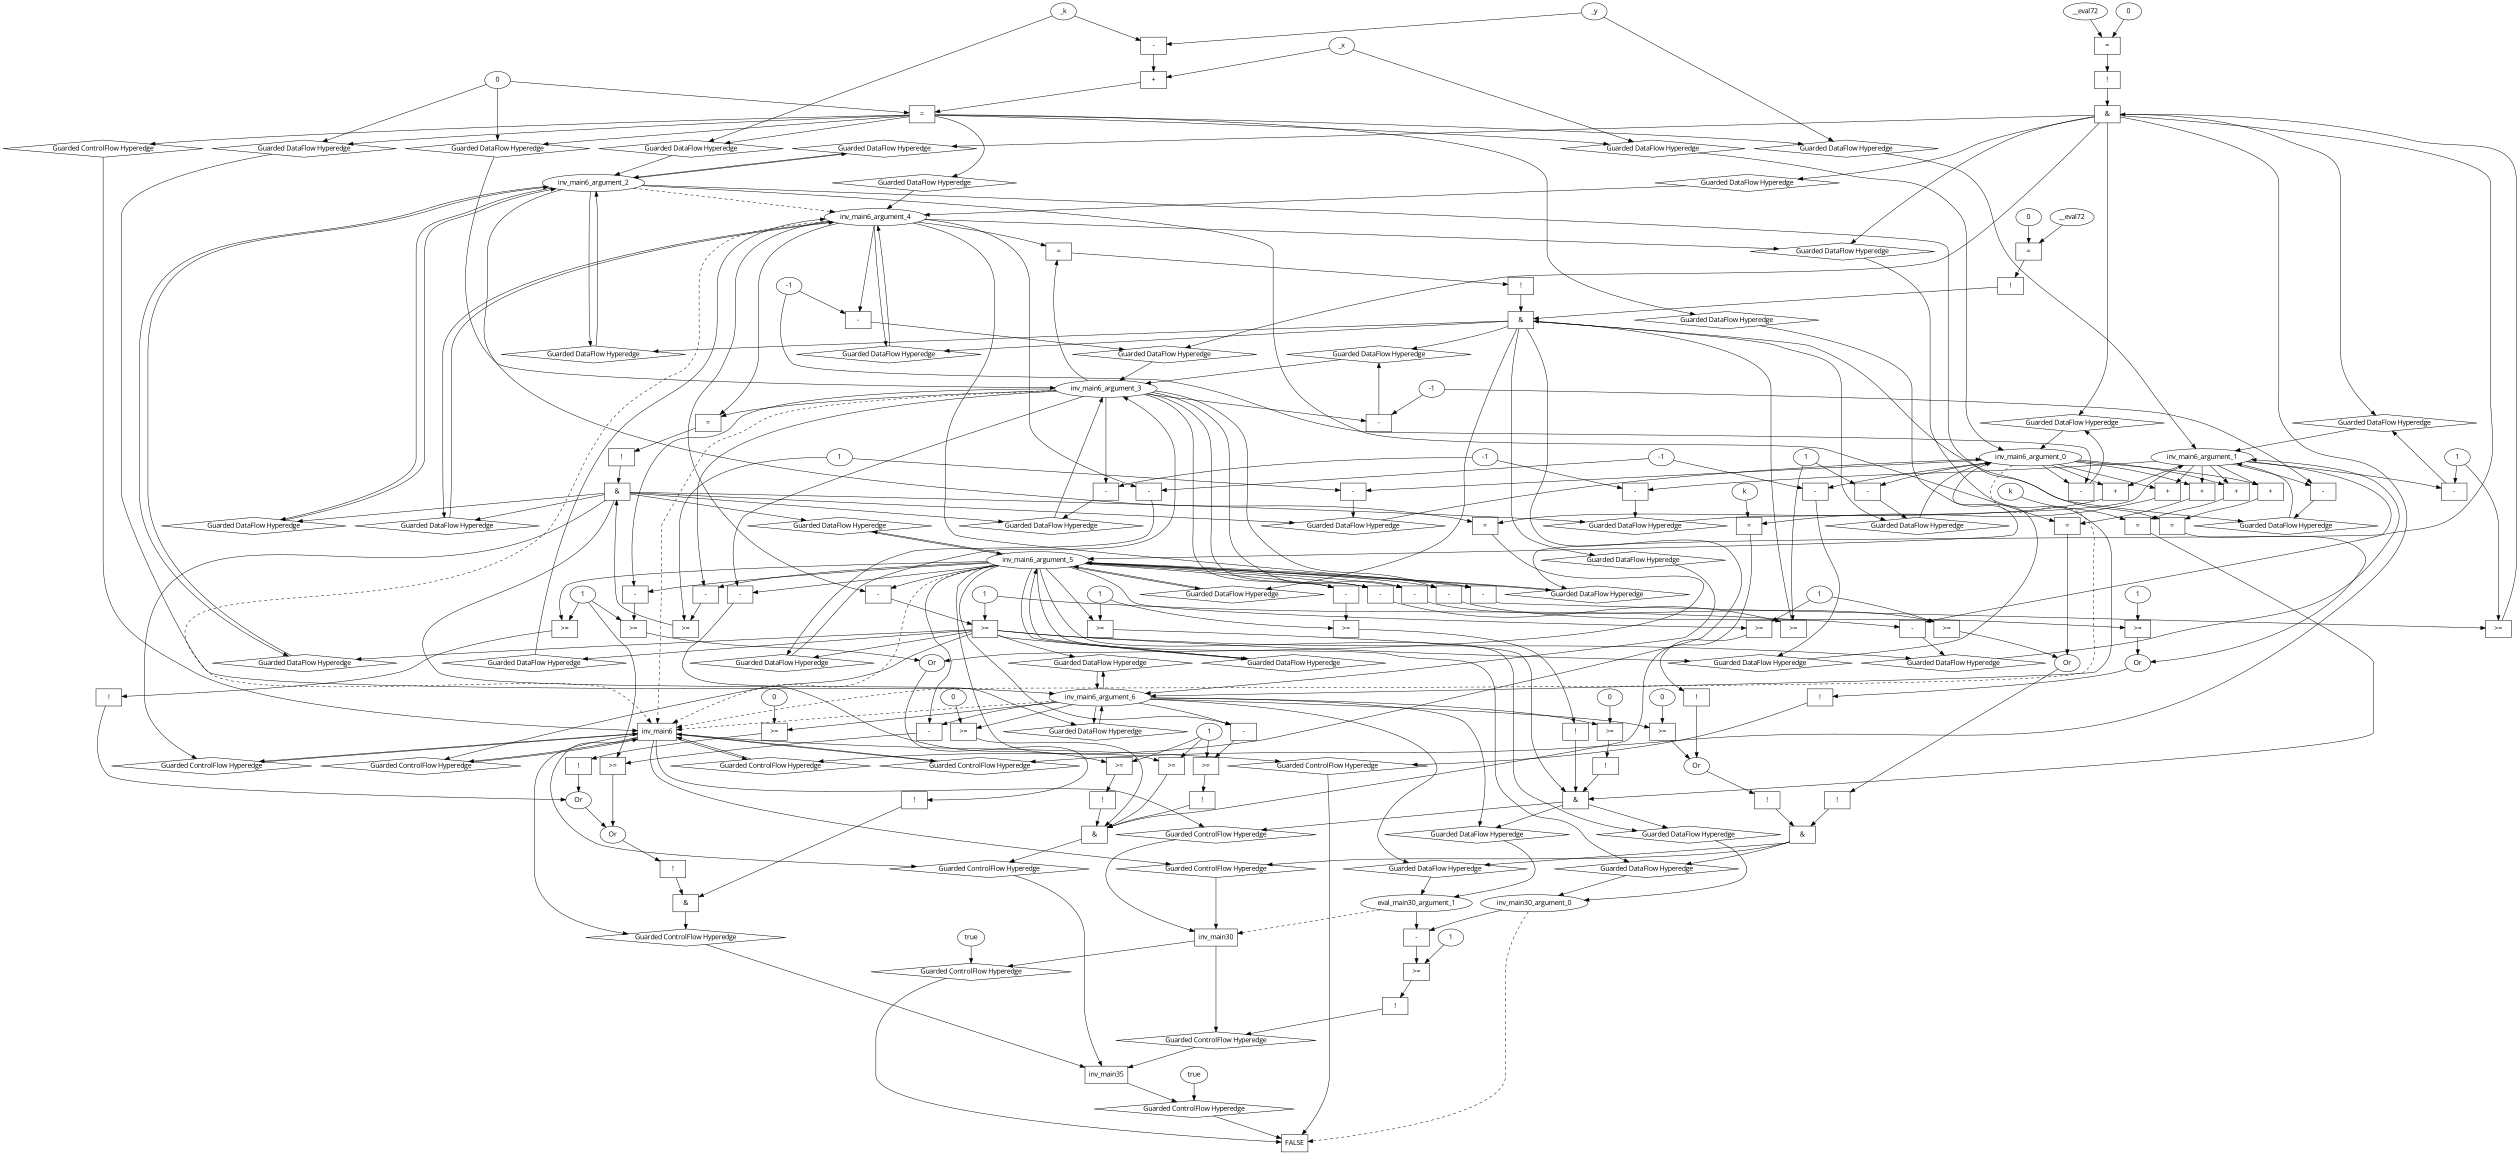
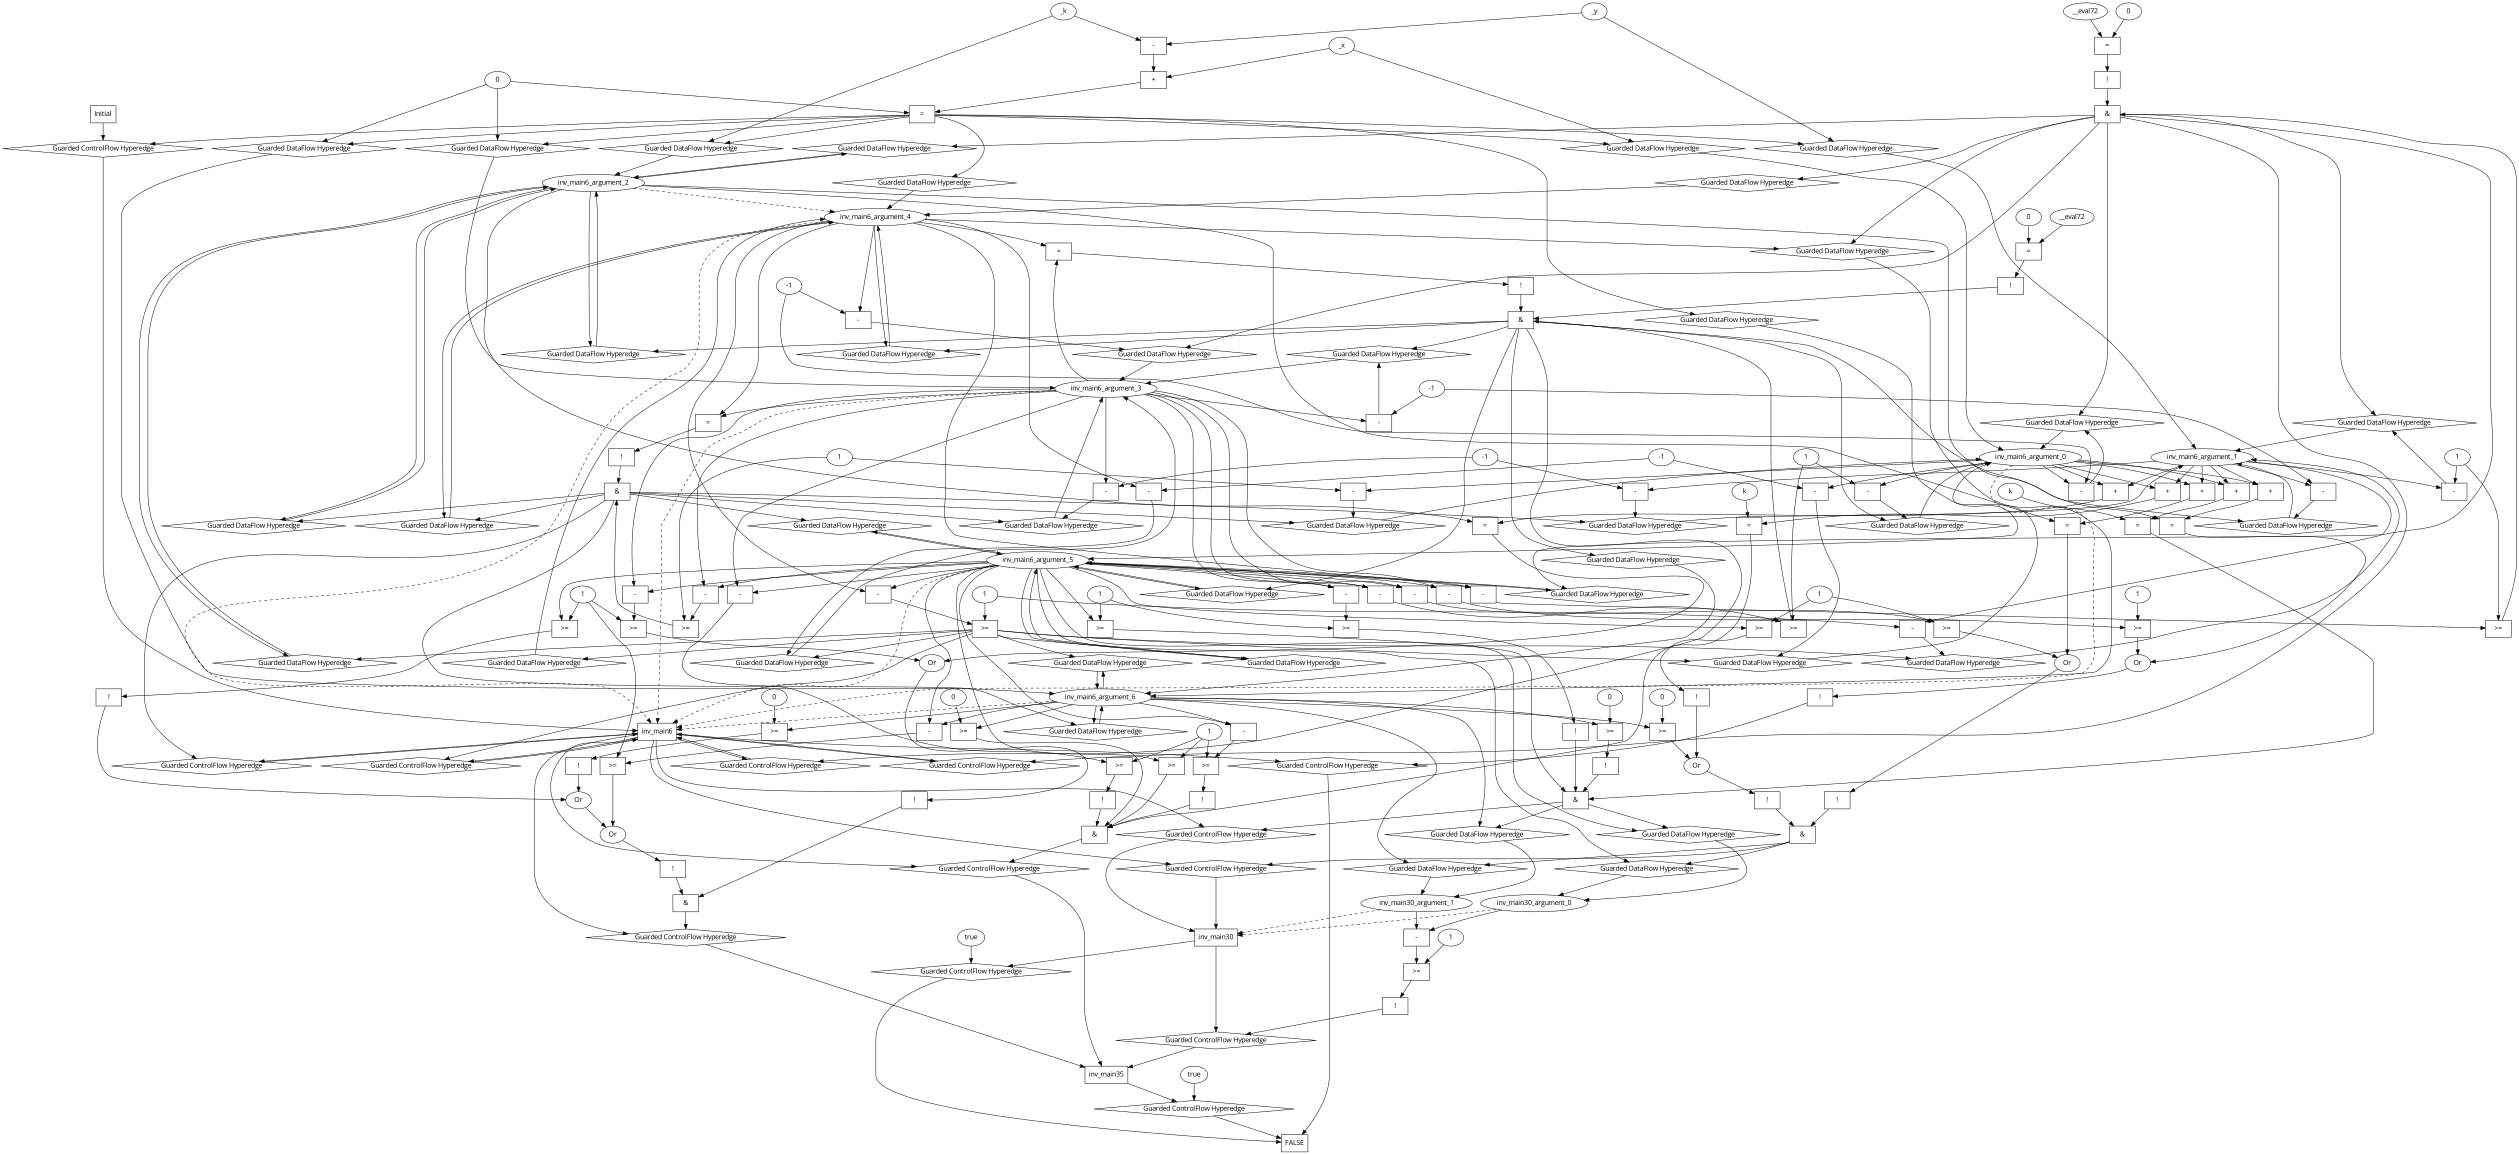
node "Initial": added
node "eval_main30_argument_1": label "eval_main30_argument_1" -> "inv_main30_argument_1"
edge "inv_main30_argument_0" -> "FALSE": now "inv_main30_argument_0" -> "inv_main30"
